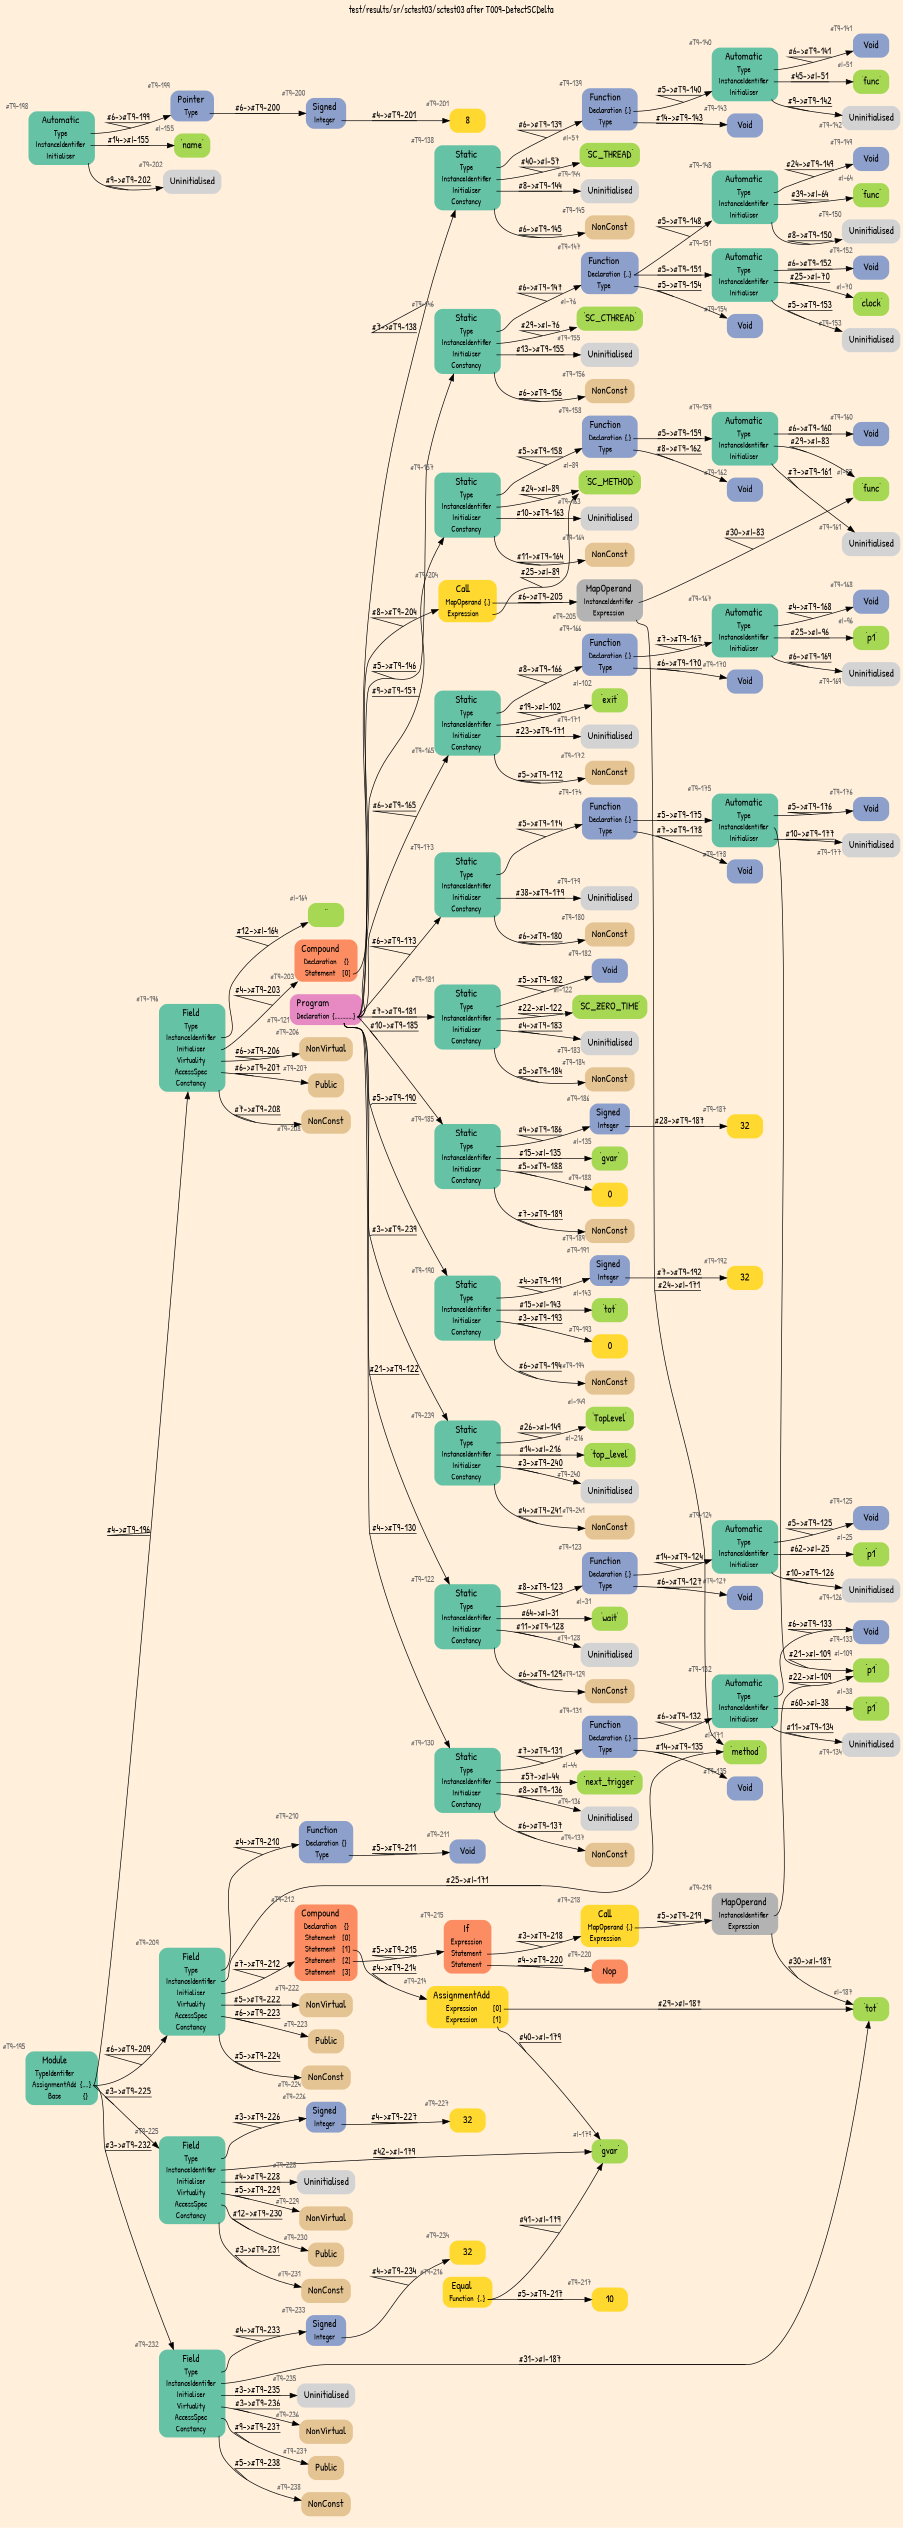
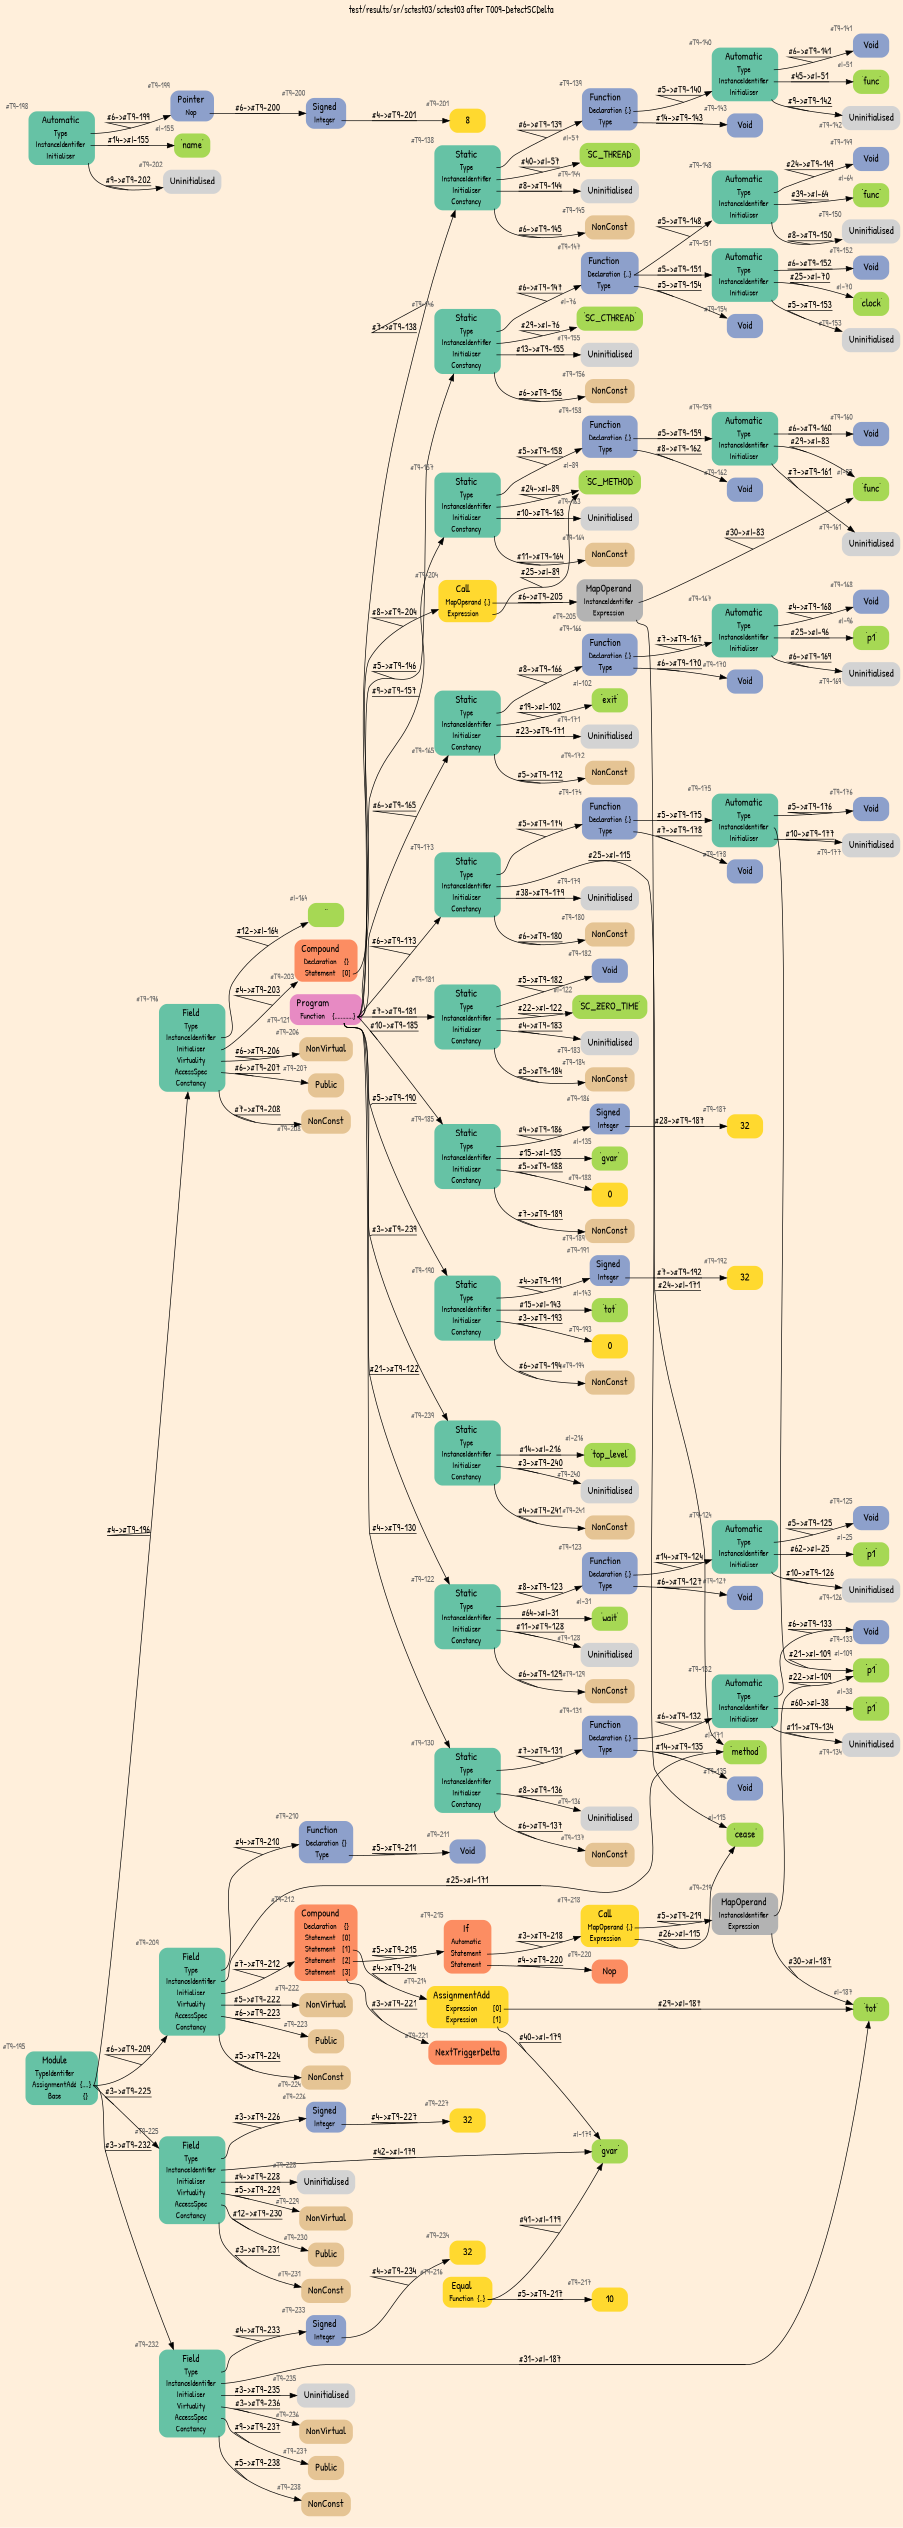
node "Pointer": text "Type" -> "Nop"
node "Program": text "Declaration" -> "Function"
node "'TopLevel'": removed
node "'next_trigger'": removed
node "'cease'": added
node "If": text "Expression" -> "Automatic"
node "NextTriggerDelta": added
